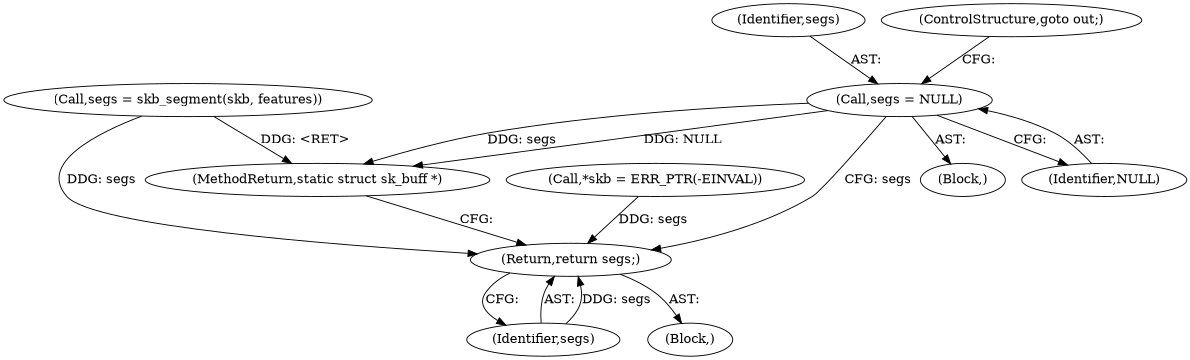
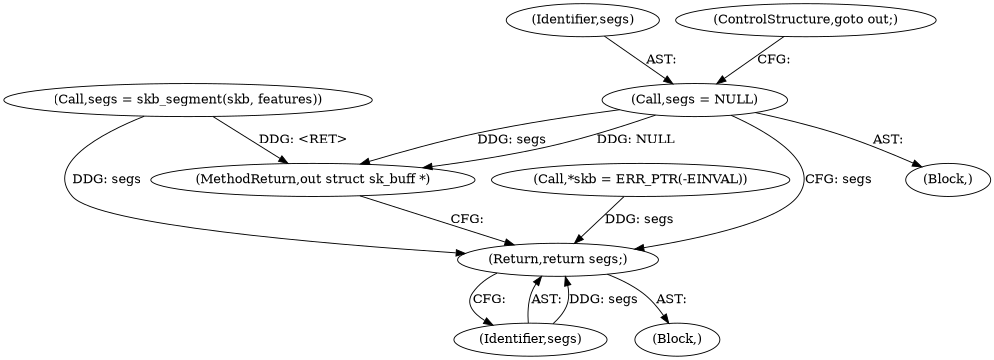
node "(MethodReturn,static struct sk_buff *)": label "(MethodReturn,static struct sk_buff *)" -> "(MethodReturn,out struct sk_buff *)"
node "(Identifier,NULL)": removed
